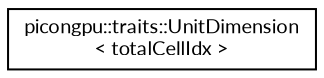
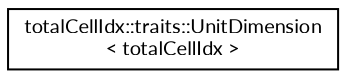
node "picongpu::traits::UnitDimension < totalCellIdx >": label "picongpu::traits::UnitDimension < totalCellIdx >" -> "totalCellIdx::traits::UnitDimension < totalCellIdx >"
